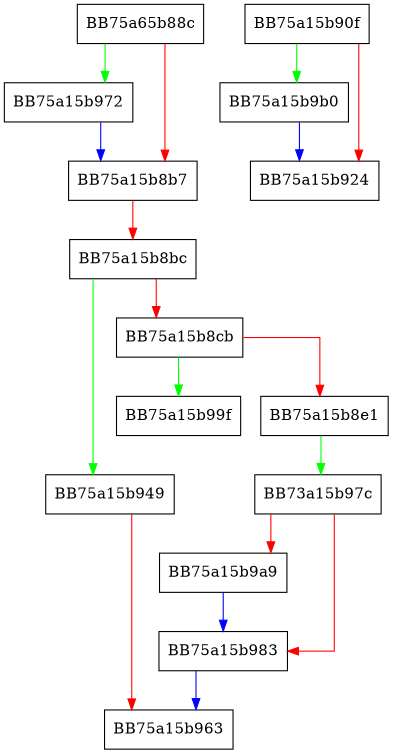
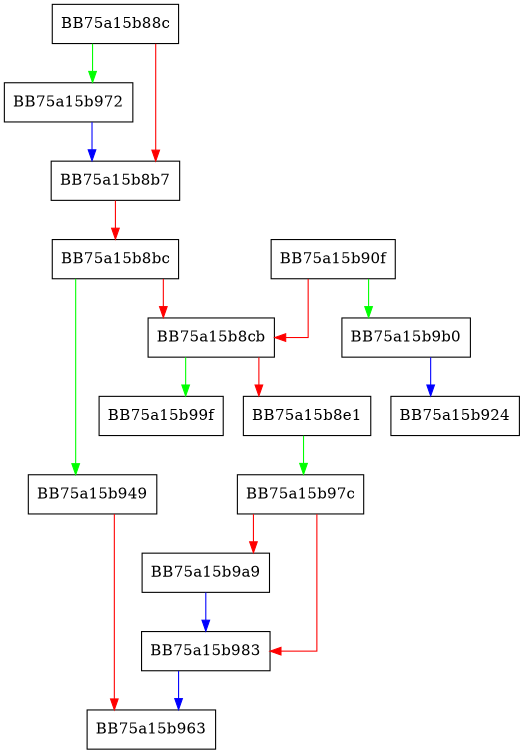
node "BB75a65b88c": label "BB75a65b88c" -> "BB75a15b88c"
edge "BB75a15b90f" -> "BB75a15b924": now "BB75a15b90f" -> "BB75a15b8cb"
node "BB73a15b97c": label "BB73a15b97c" -> "BB75a15b97c"
